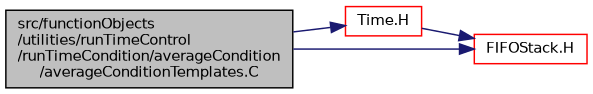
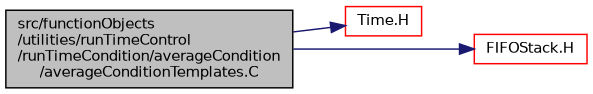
edge "Time.H" -> "FIFOStack.H": removed
